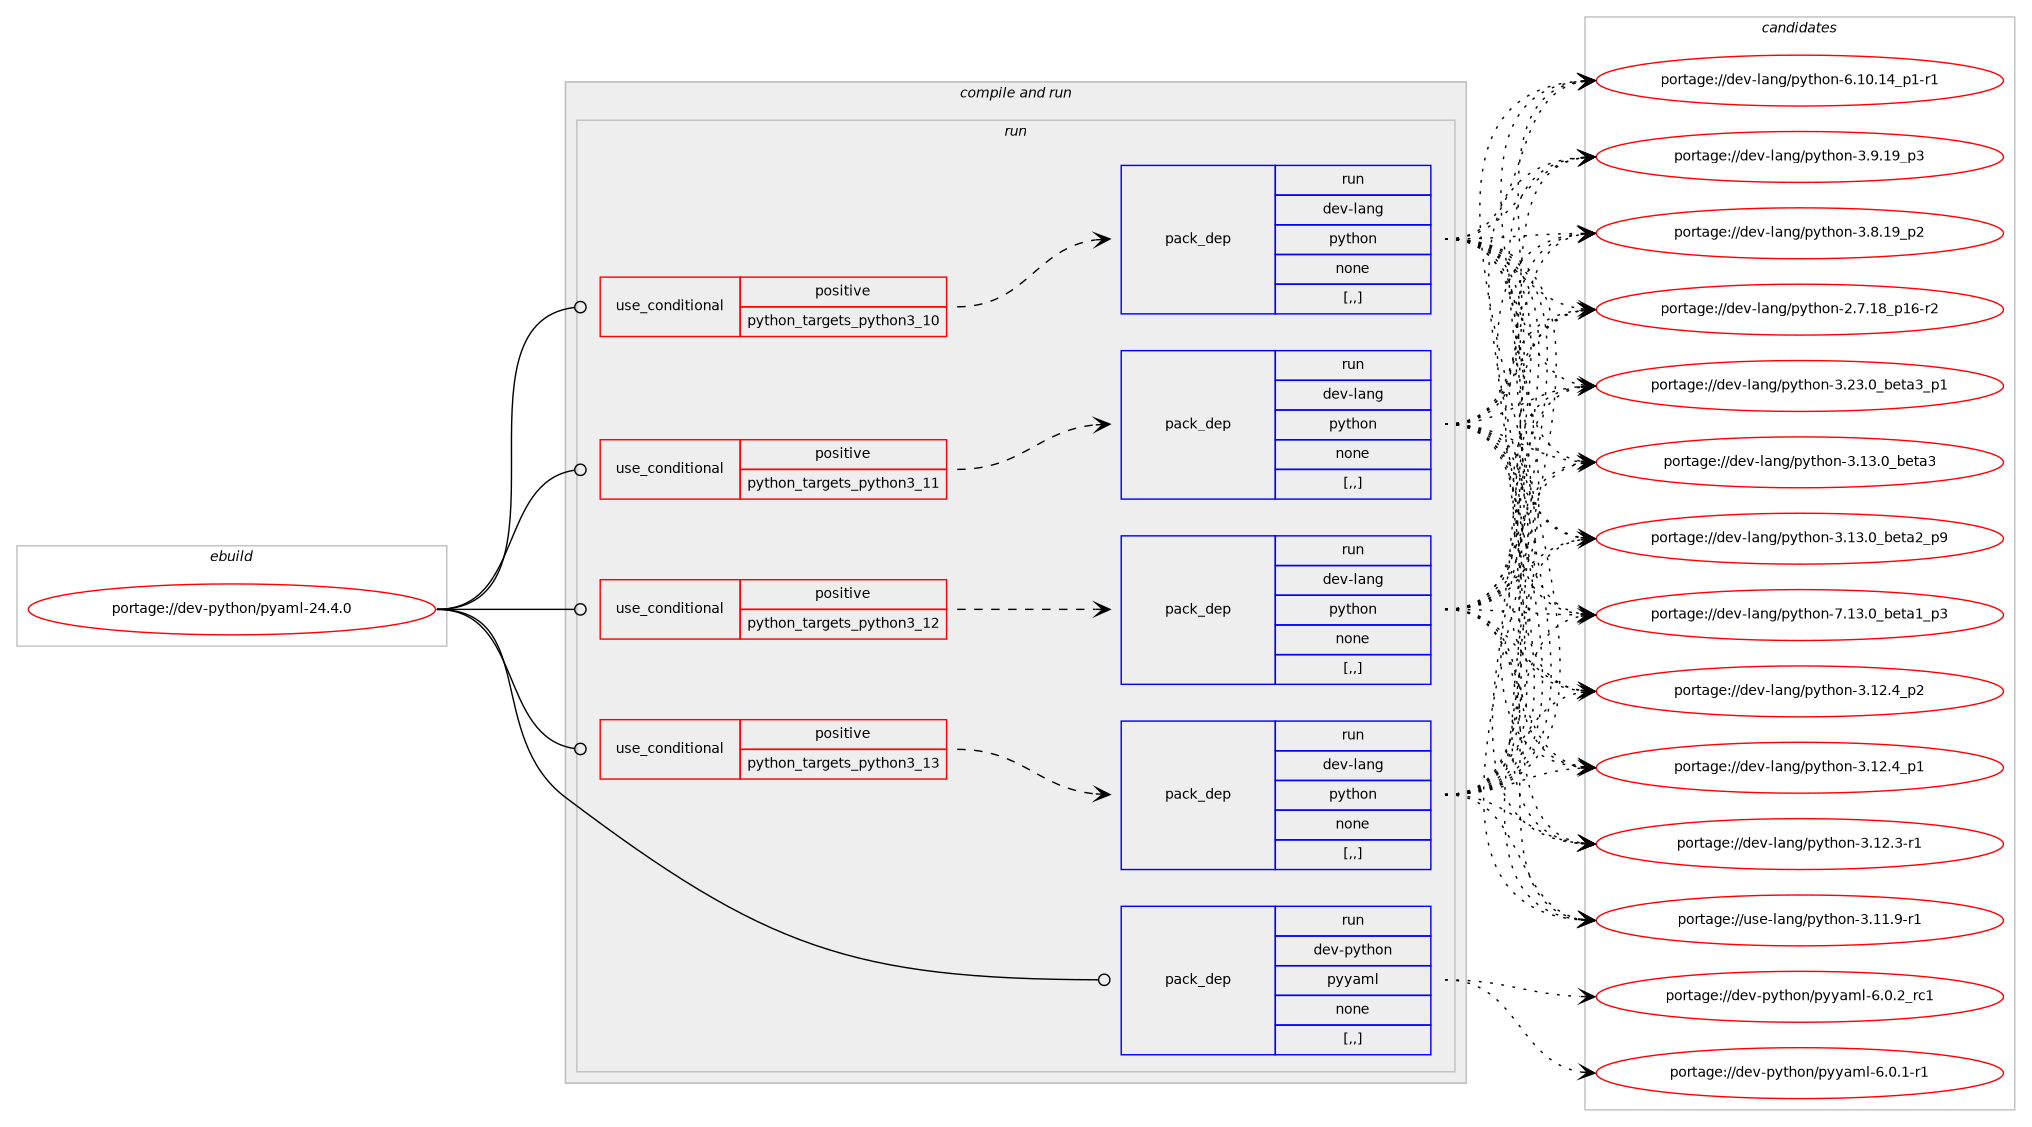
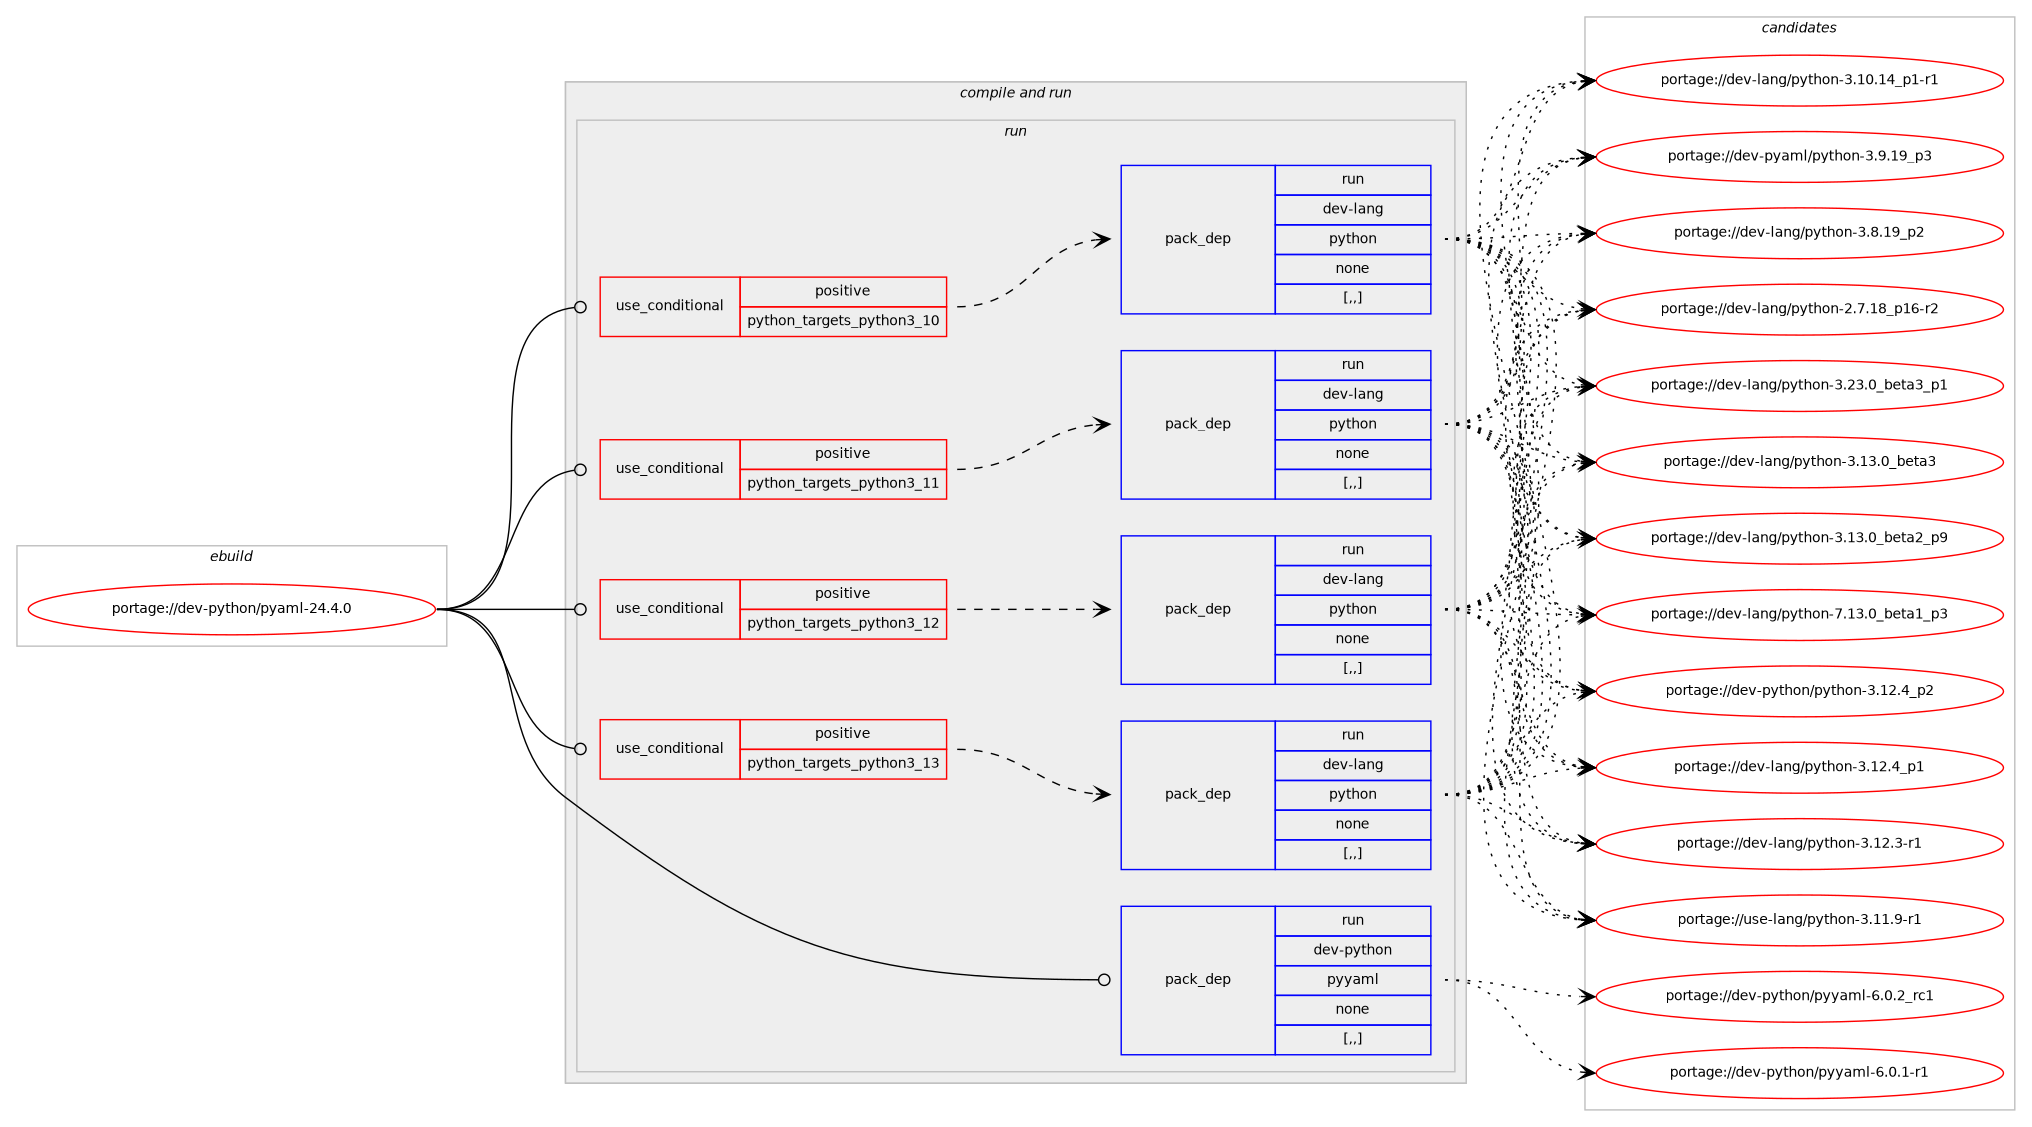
node "portage://dev-lang/python-6.10.14_p1-r1": label "portage://dev-lang/python-6.10.14_p1-r1" -> "portage://dev-lang/python-3.10.14_p1-r1"
node "portage://dev-lang/python-3.9.19_p3": label "portage://dev-lang/python-3.9.19_p3" -> "portage://dev-pyaml/python-3.9.19_p3"
node "portage://dev-lang/python-3.12.4_p2": label "portage://dev-lang/python-3.12.4_p2" -> "portage://dev-python/python-3.12.4_p2"
